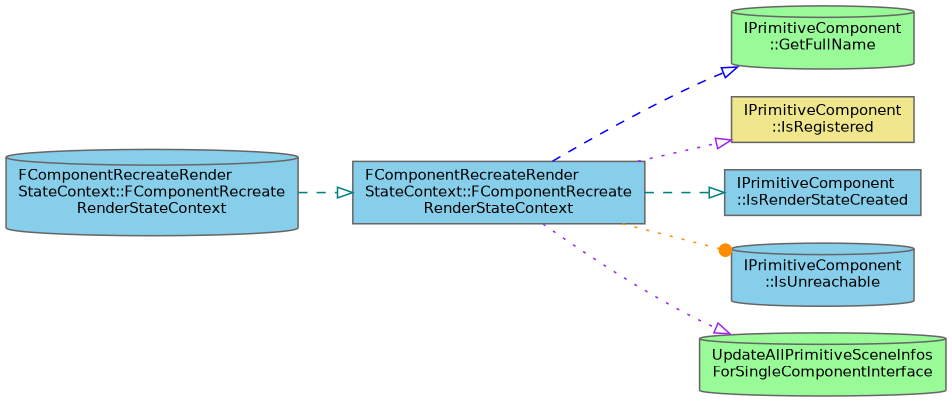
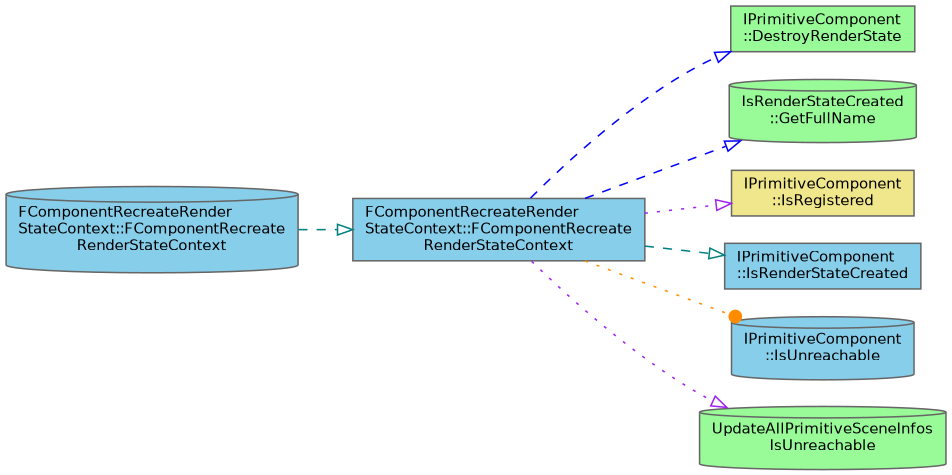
node "IPrimitiveComponent ::DestroyRenderState": added
node "IPrimitiveComponent ::GetFullName": label "IPrimitiveComponent ::GetFullName" -> "IsRenderStateCreated ::GetFullName"
node "UpdateAllPrimitiveSceneInfos ForSingleComponentInterface": label "UpdateAllPrimitiveSceneInfos ForSingleComponentInterface" -> "UpdateAllPrimitiveSceneInfos IsUnreachable"
